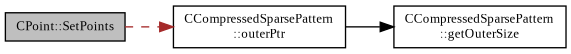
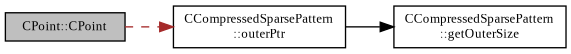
node "CPoint::SetPoints": label "CPoint::SetPoints" -> "CPoint::CPoint"
